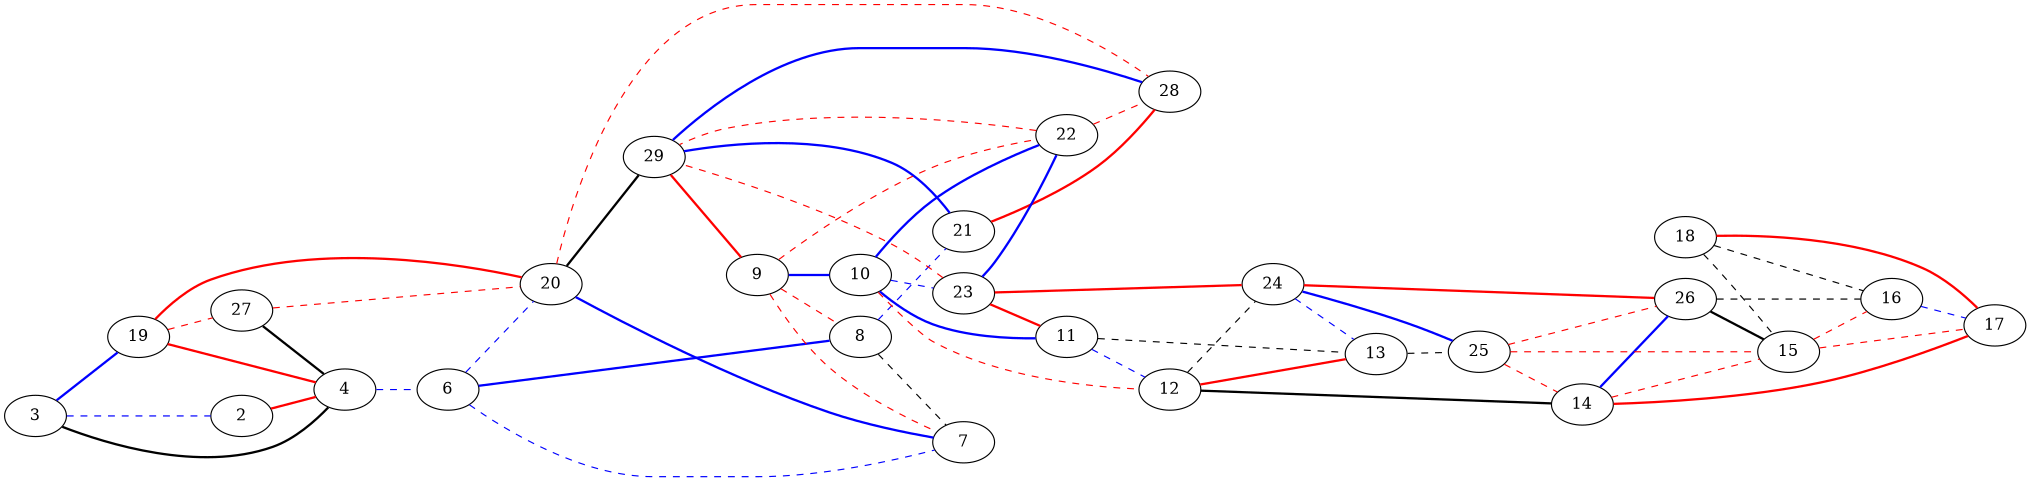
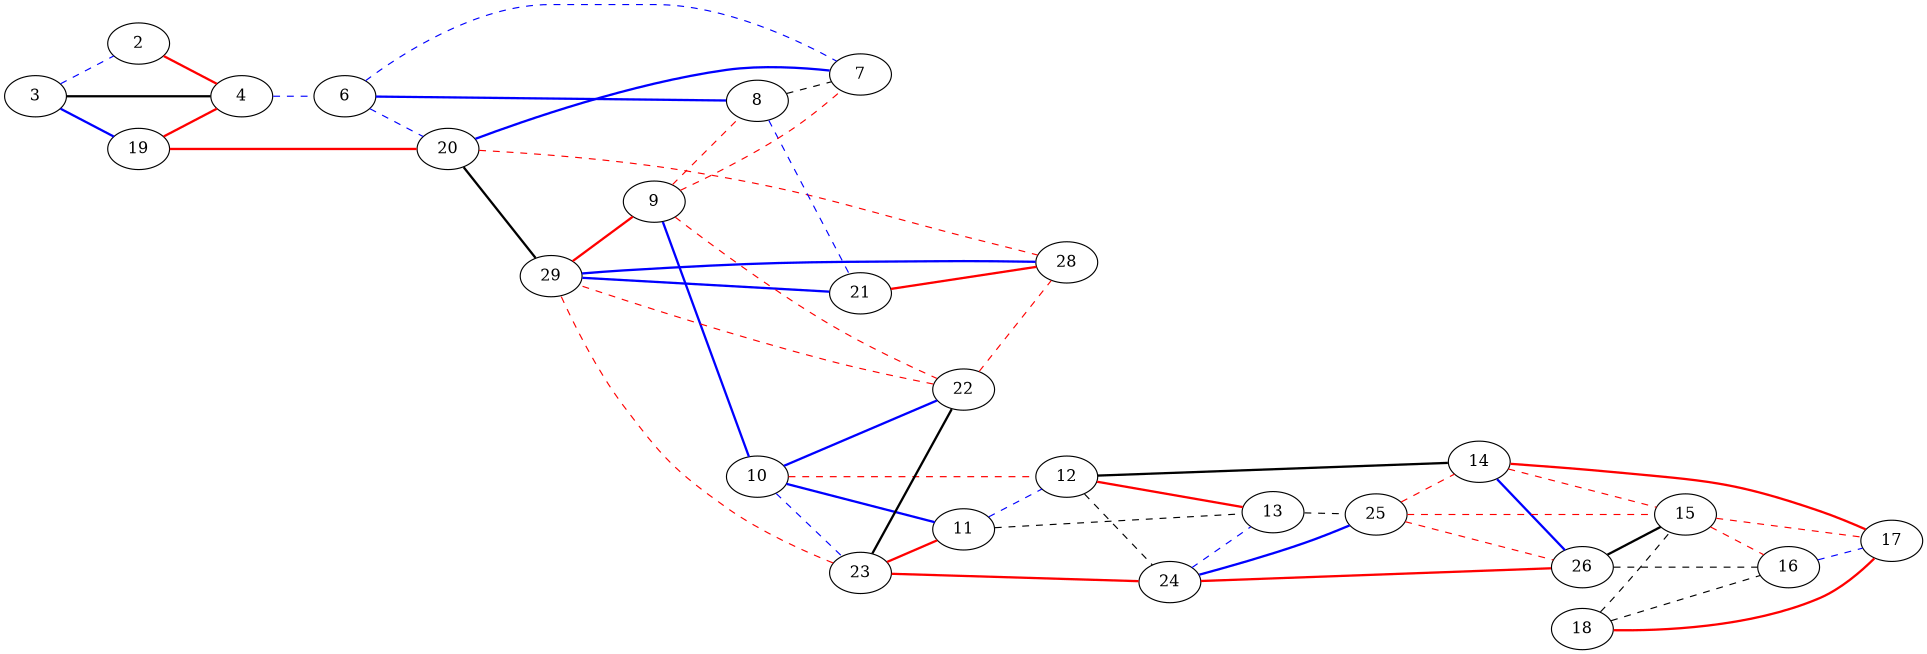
edge "22" -- "23": color blue -> black
node "27": removed
